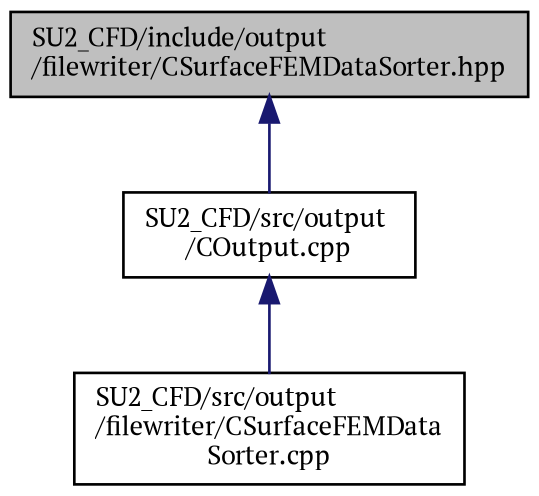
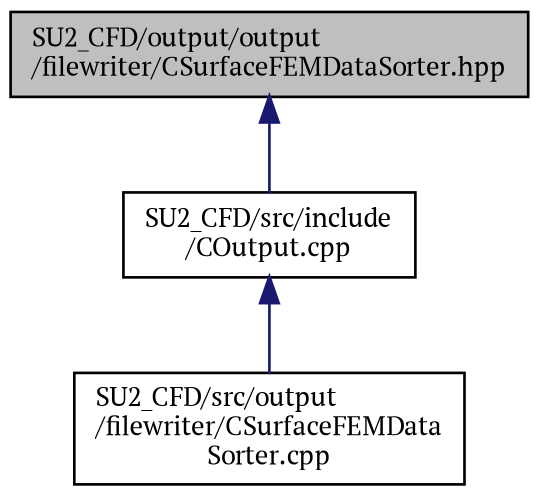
node "SU2_CFD/include/output /filewriter/CSurfaceFEMDataSorter.hpp": label "SU2_CFD/include/output /filewriter/CSurfaceFEMDataSorter.hpp" -> "SU2_CFD/output/output /filewriter/CSurfaceFEMDataSorter.hpp"
node "SU2_CFD/src/output /COutput.cpp": label "SU2_CFD/src/output /COutput.cpp" -> "SU2_CFD/src/include /COutput.cpp"
